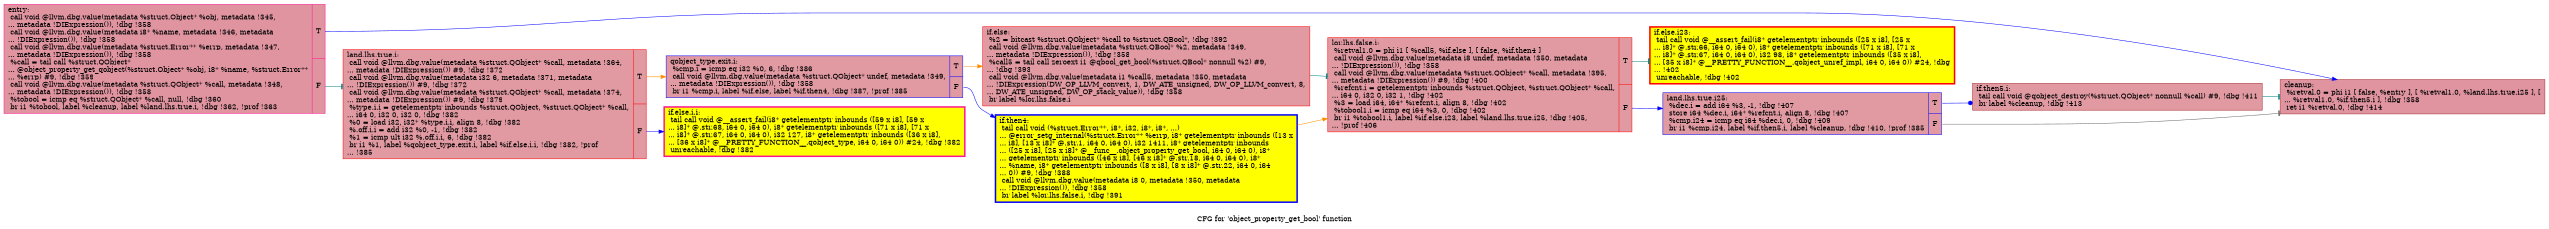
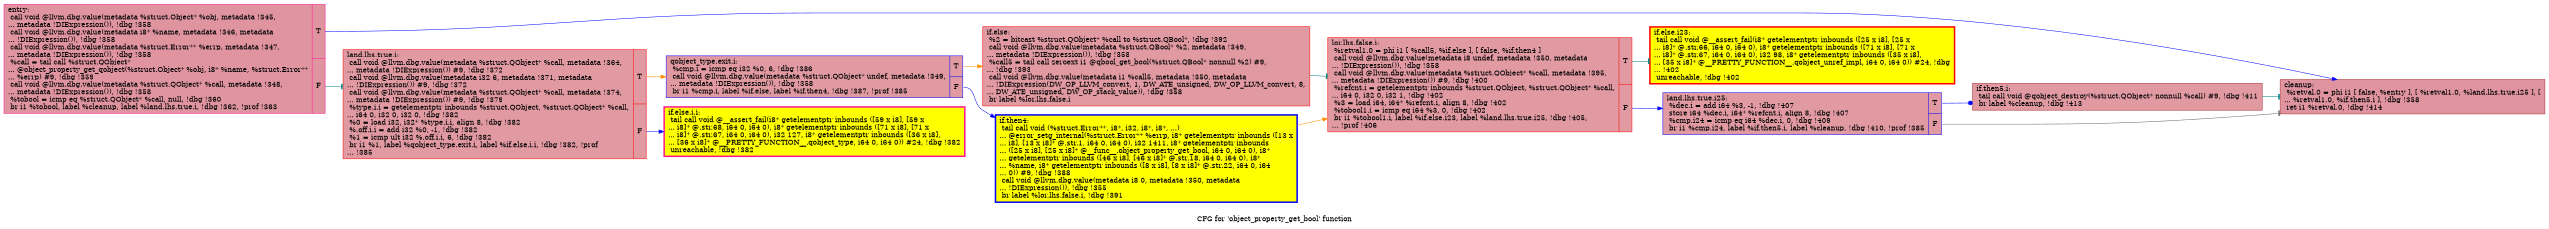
node "if.then4:": text "... !DIExpression()), !dbg !358" -> "... !DIExpression()), !dbg !355"
